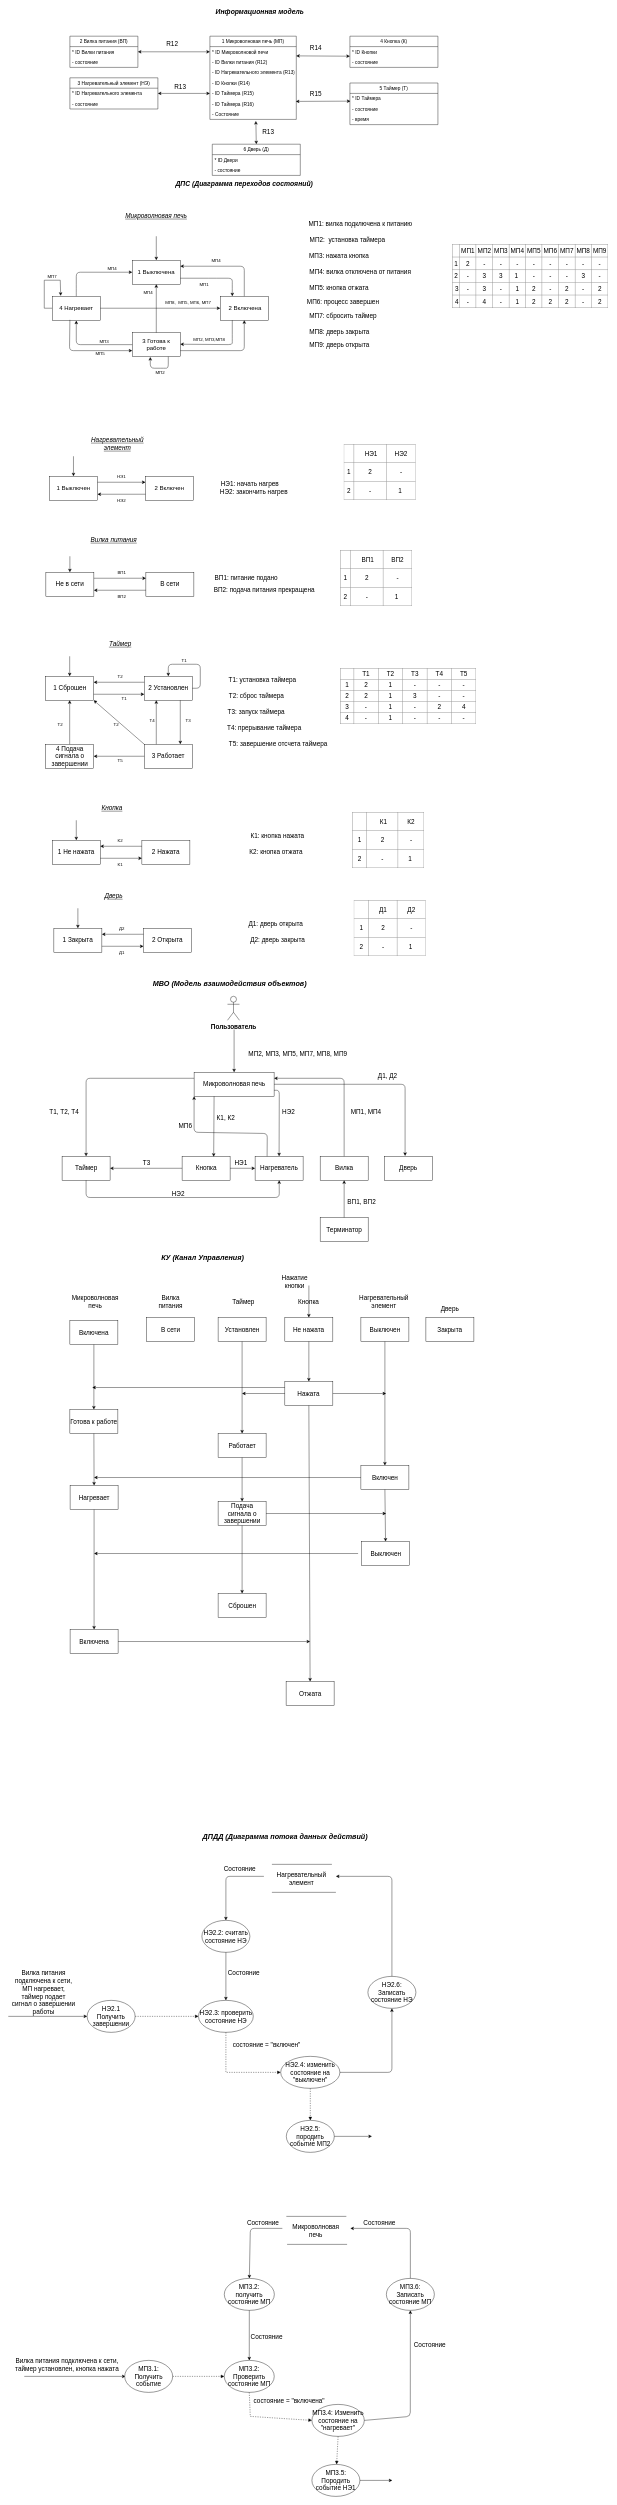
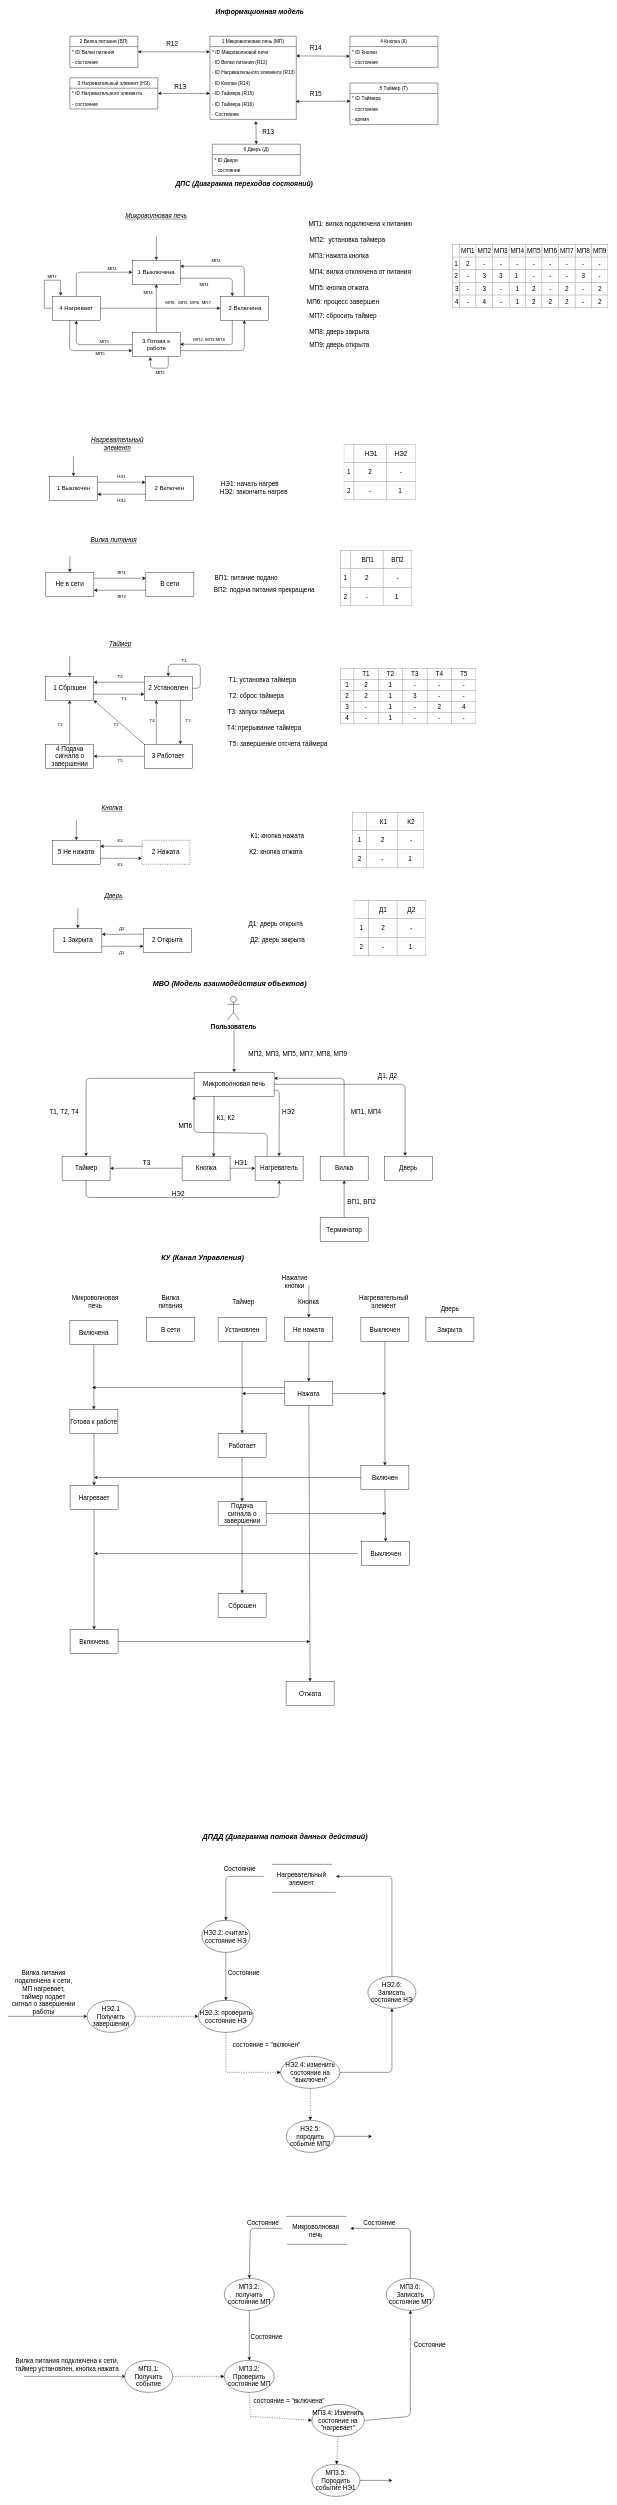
node "1 Не нажата": label "1 Не нажата" -> "5 Не нажата"
node "2 Нажата": style solid -> dashed
